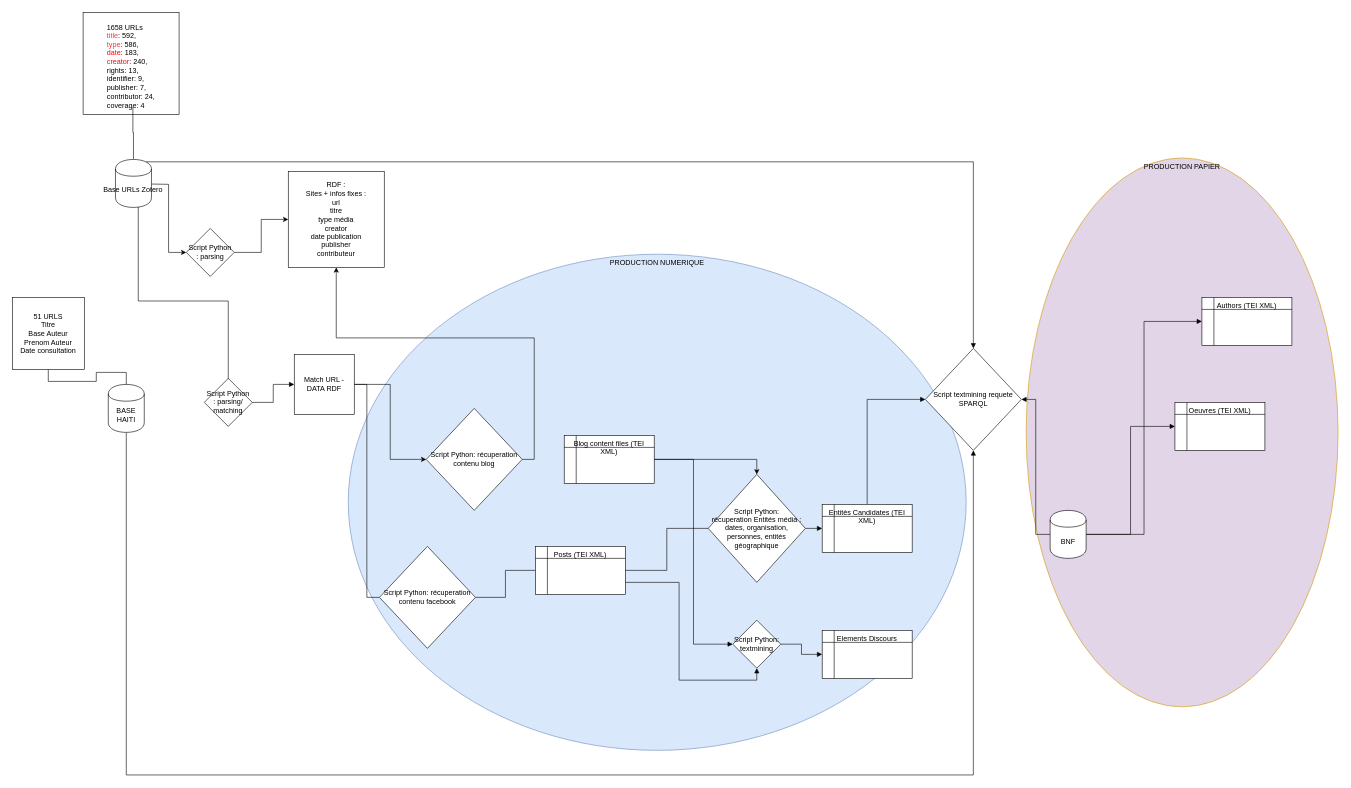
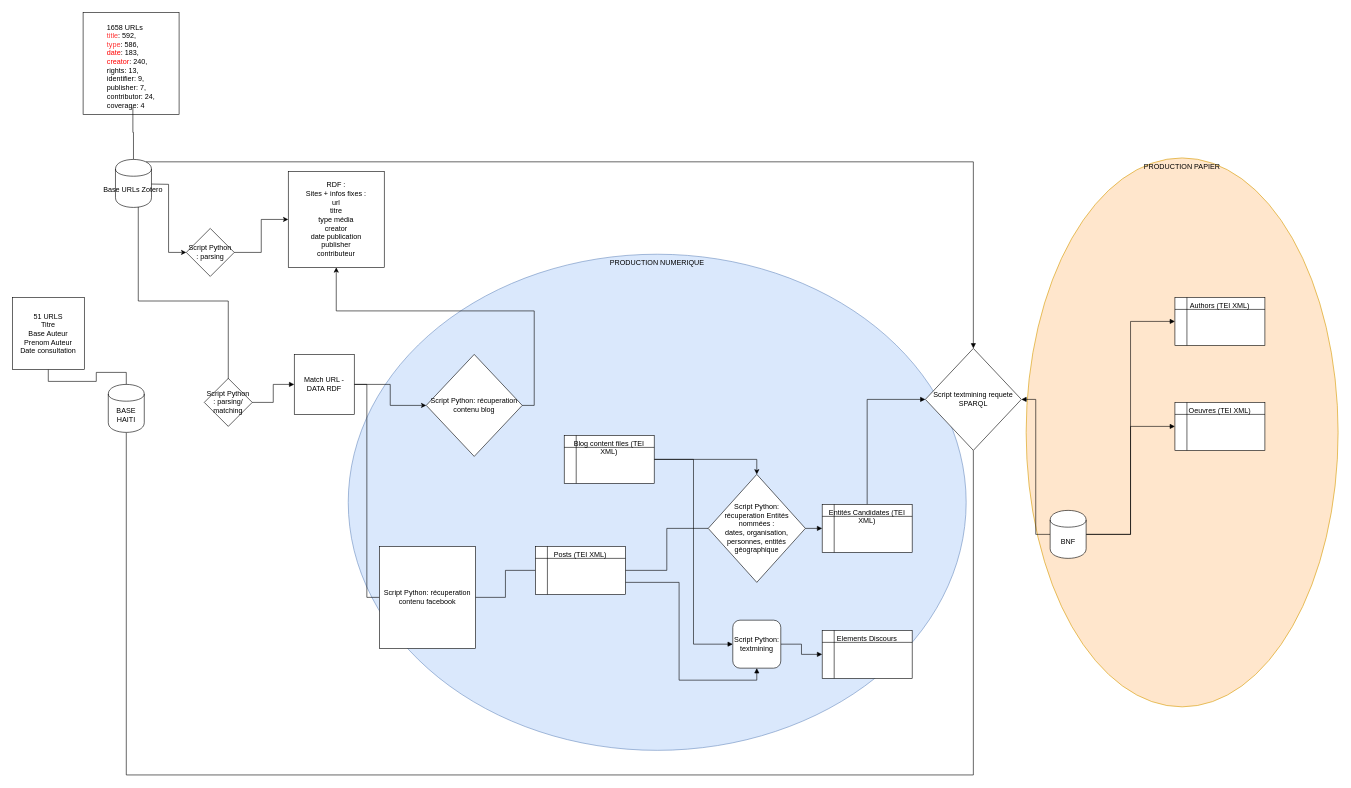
node "PRODUCTION PAPIER": fillcolor #e1d5e7 -> #ffe6cc
node "Authors (TEI XML)": moved (1247, 321) -> (1220, 321)
edge "BASE HAITI" -> "Script textmining requete SPARQL": arrowhead block -> none
node "Script Python: récuperation contenu blog": moved (474, 459) -> (474, 405)
node "Script Python: récuperation Entités média : dates, organisation, personnes, entités géographique": label "Script Python: récuperation Entités média : dates, organisation, personnes, entités géographique" -> "Script Python: récuperation Entités nommées : dates, organisation, personnes, entités géographique"
node "Script Python: récuperation contenu facebook": shape diamond -> rectangle
node "Script Python: textmining": shape diamond -> rounded rectangle
